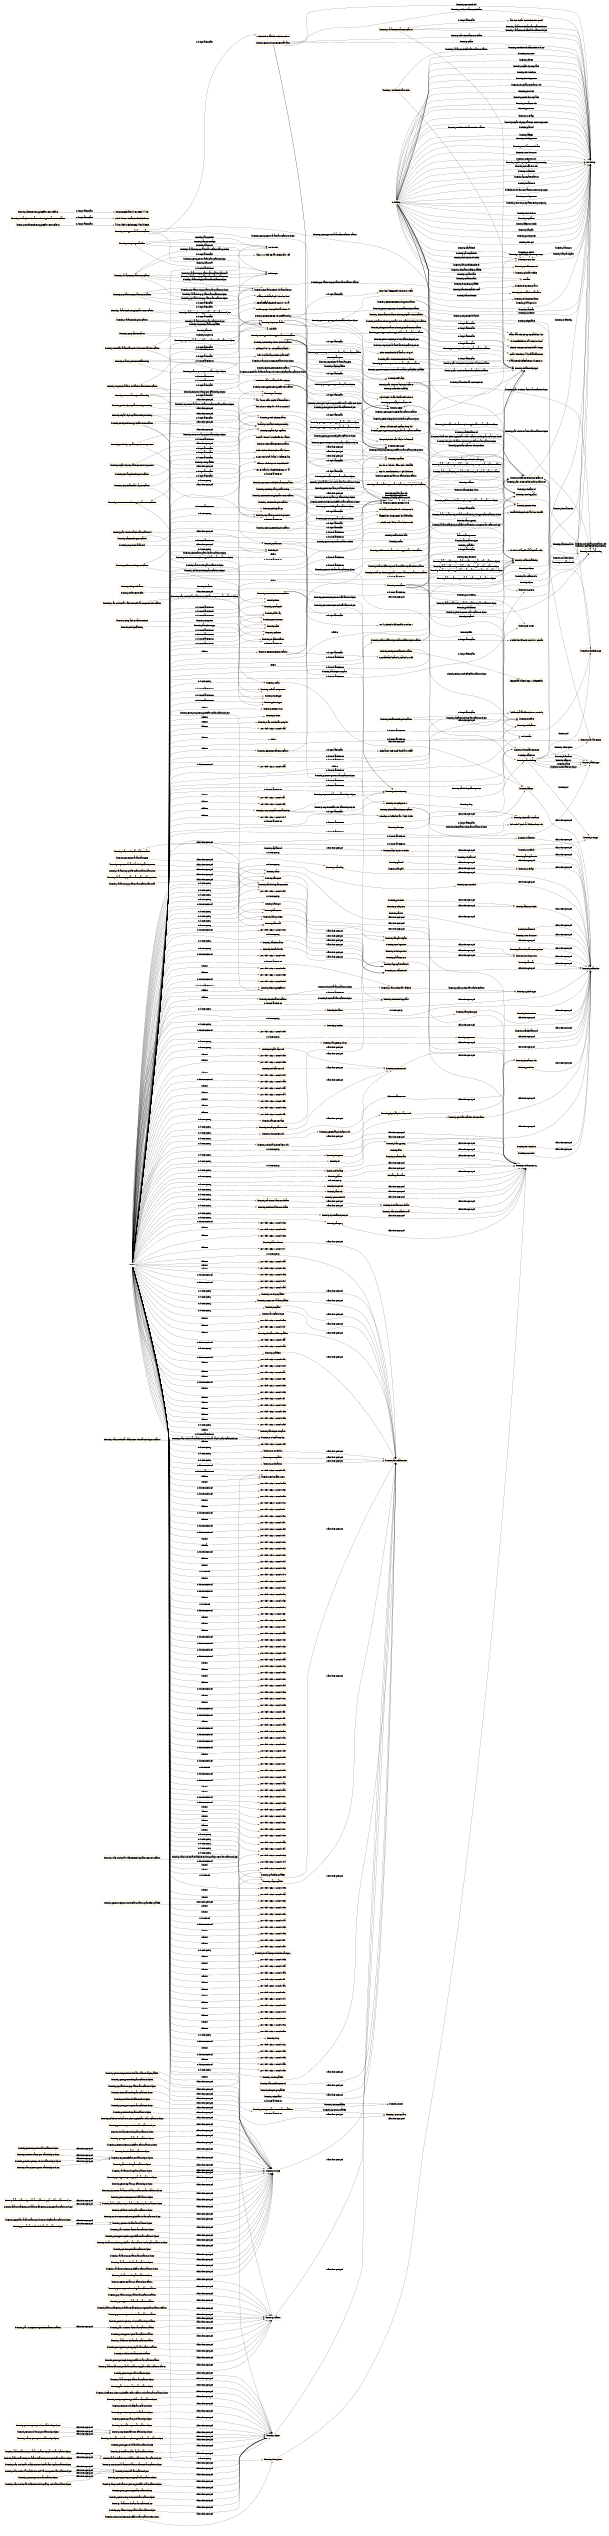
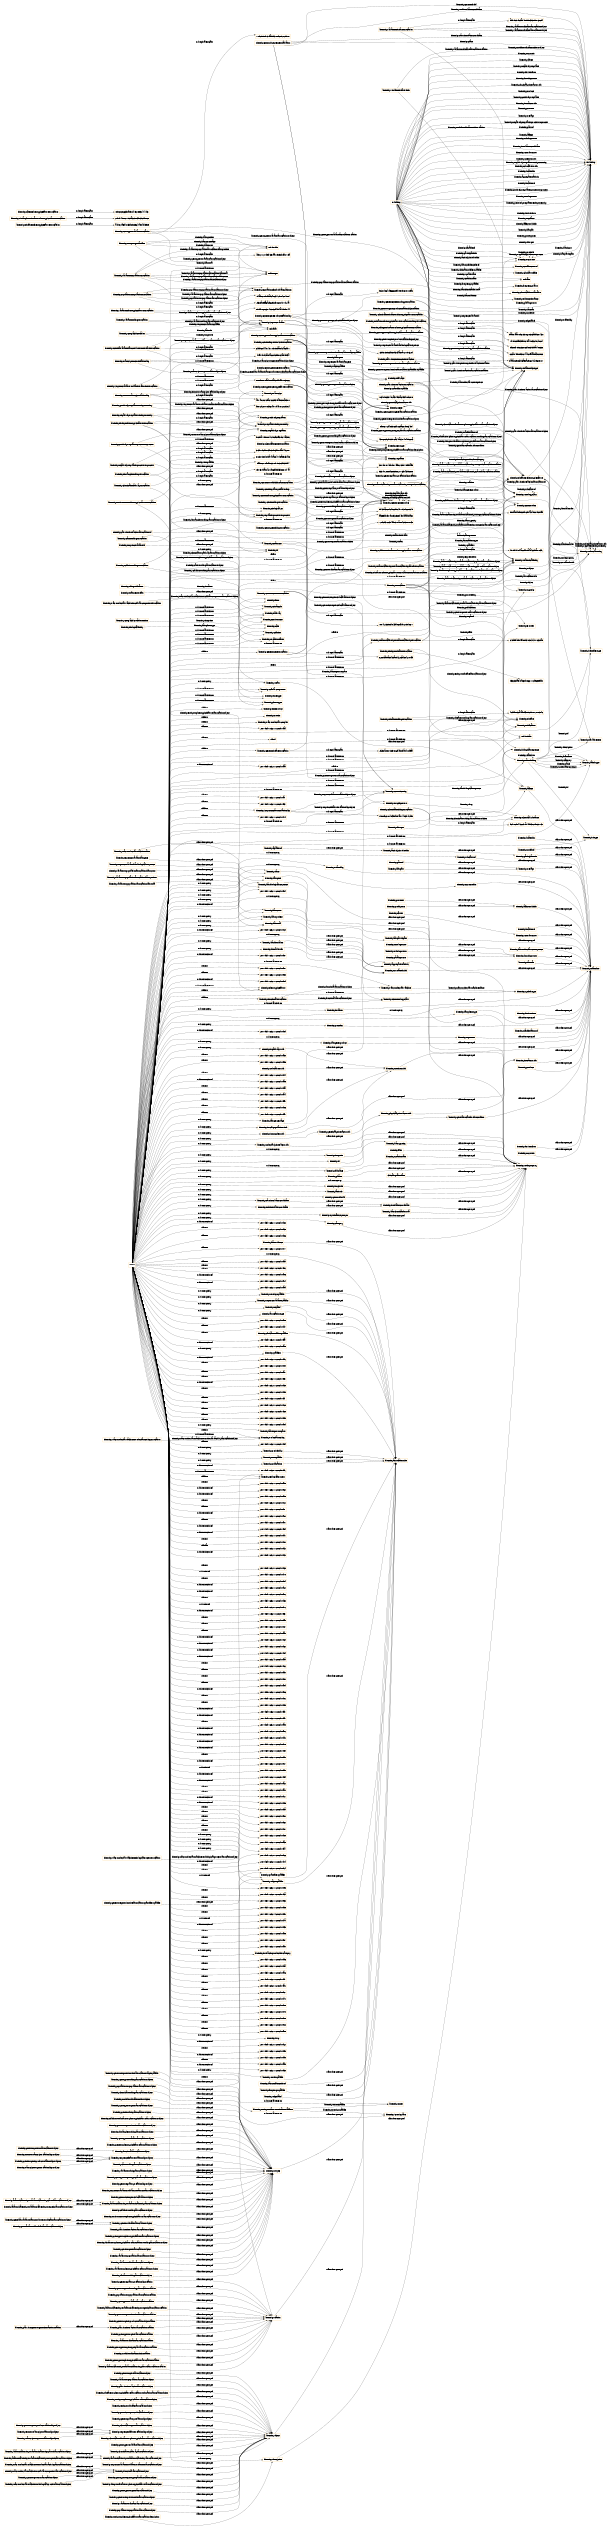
edge "bioentity:BiosampleToThingAssociation" -> "bioentity:Biosample": added, label "bioentity:biosample_to_thing_association_subject"
edge "bioentity:ChemicalToThingAssociation" -> "bioentity:located_in": now "bioentity:ChemicalToThingAssociation" -> "bioentity:ChemicalSubstance"
node "bioentity:has_input": removed
edge "bioentity:genetically_interacts_with" -> "bioentity:interacts_with": label "rdfs:someValuesFrom" -> "rdfs:subPropertyOf"
edge "bioentity:has_zygosity" -> "bioentity:related_to": now "bioentity:interacts_with" -> "bioentity:related_to"
node "2e77d8f7:165211028cd:-7f84": removed
edge "NULL" -> "bioentity:object": removed, label "owl:onProperty"
